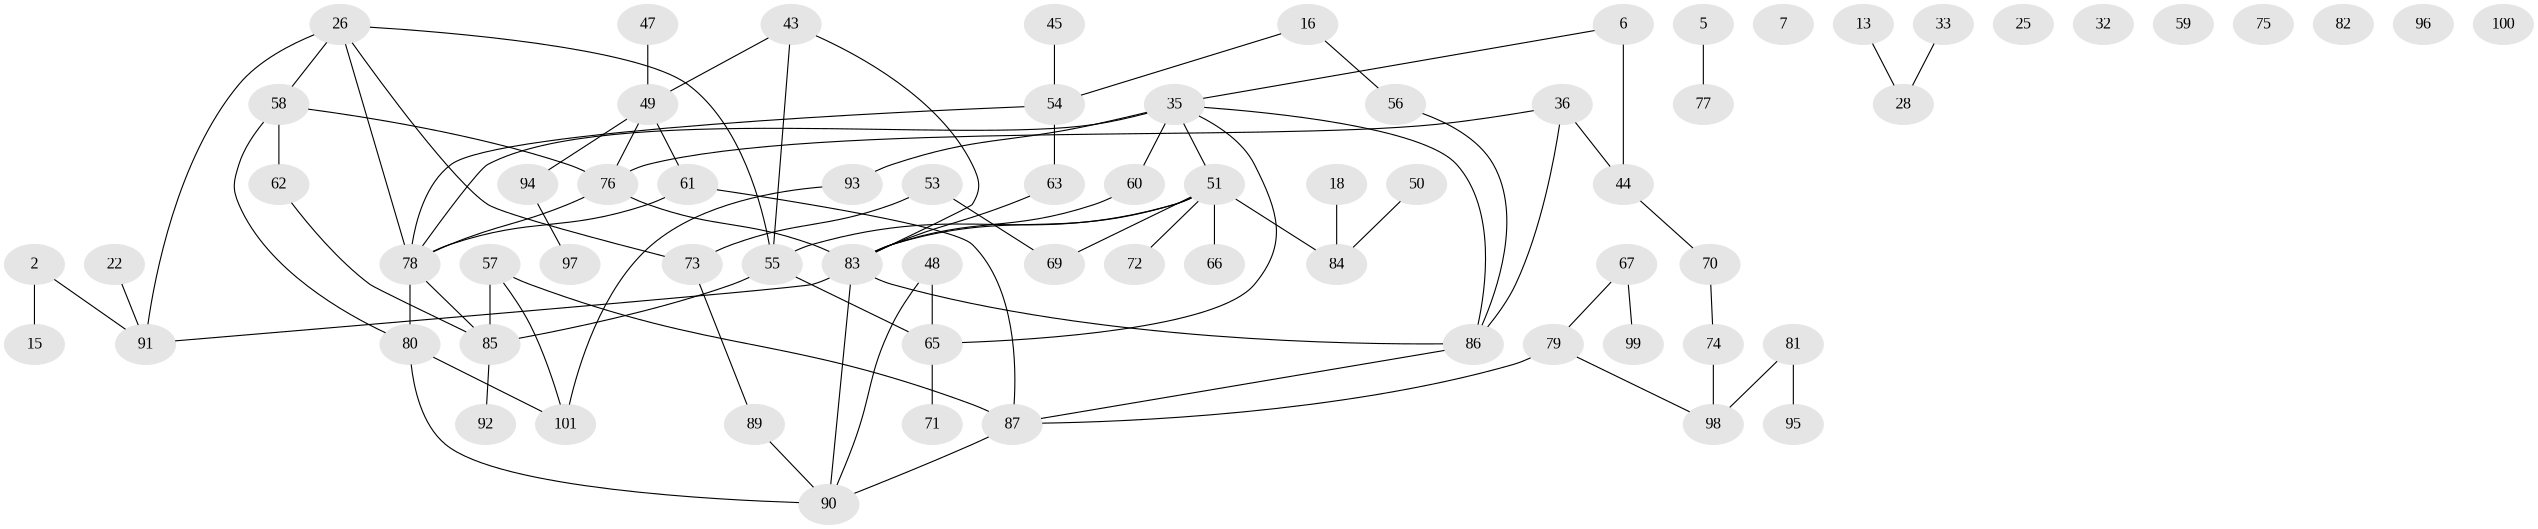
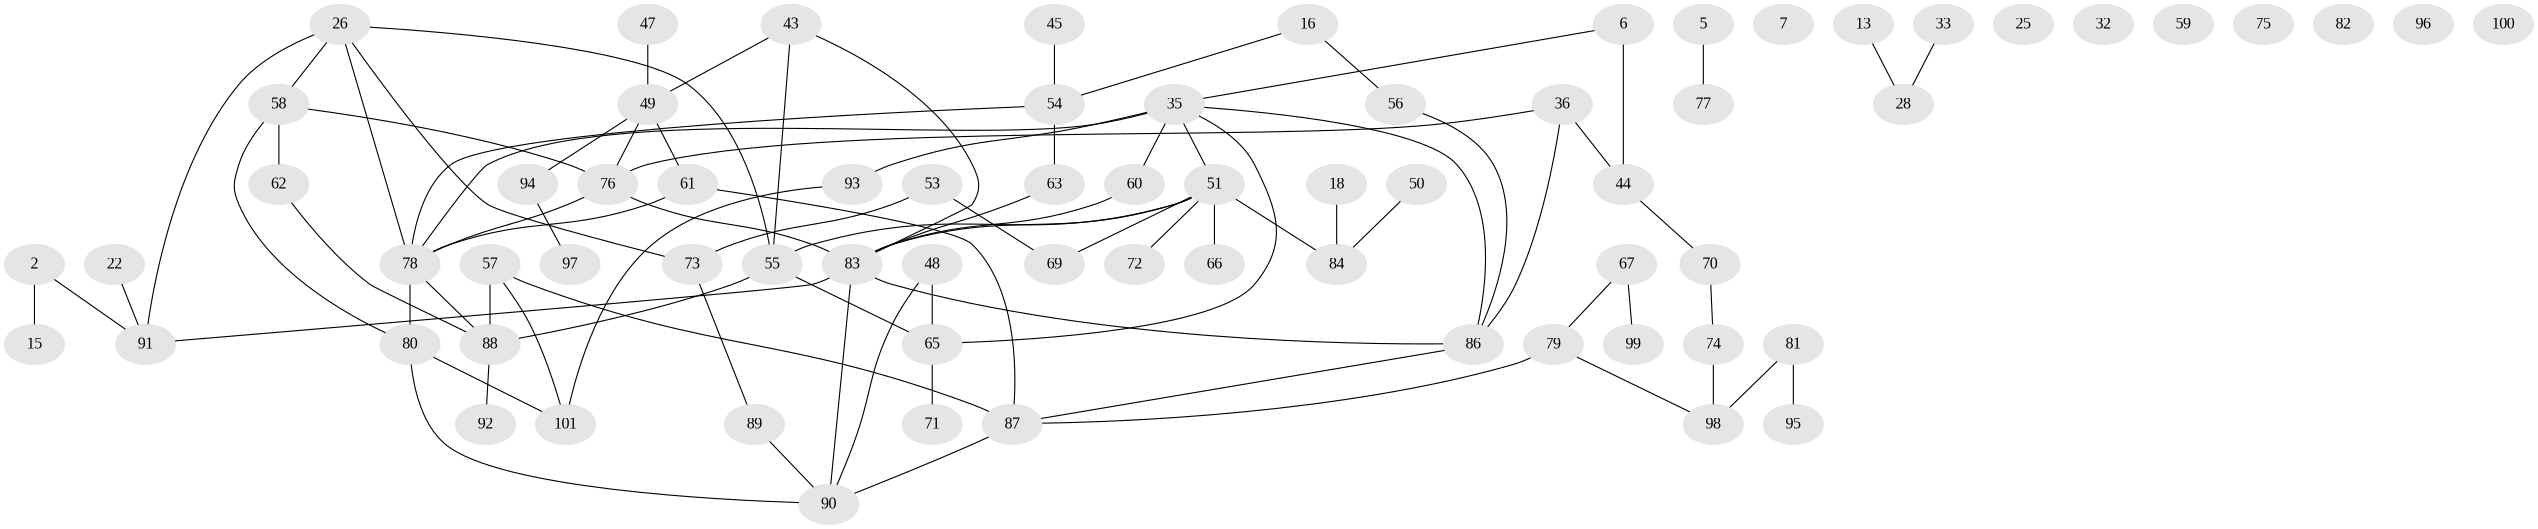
node "85": label "85" -> "88"
